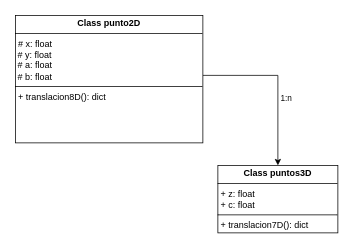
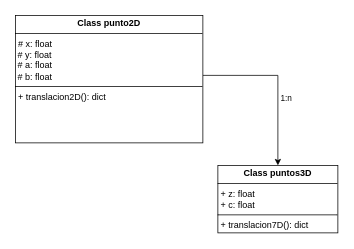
node "Class punto2D # x: float # y: float # a: float # b: float + translacion8D(): dict": label "Class punto2D # x: float # y: float # a: float # b: float + translacion8D(): dict" -> "Class punto2D # x: float # y: float # a: float # b: float + translacion2D(): dict"
